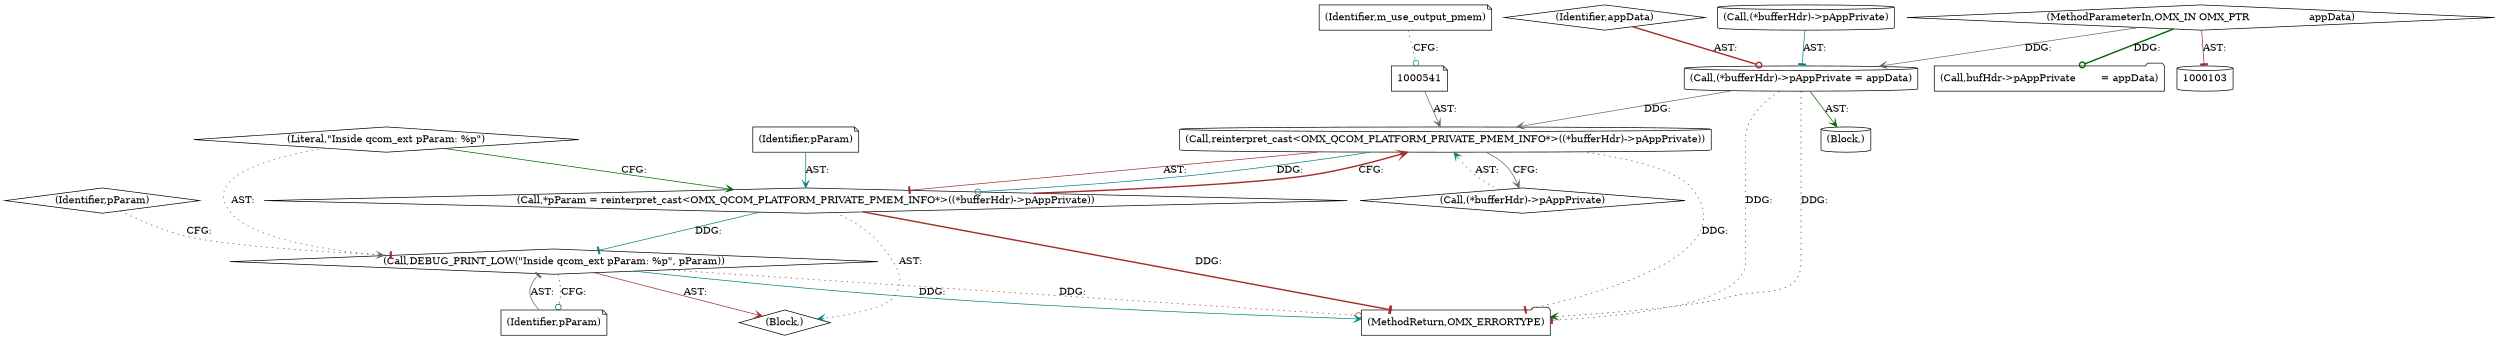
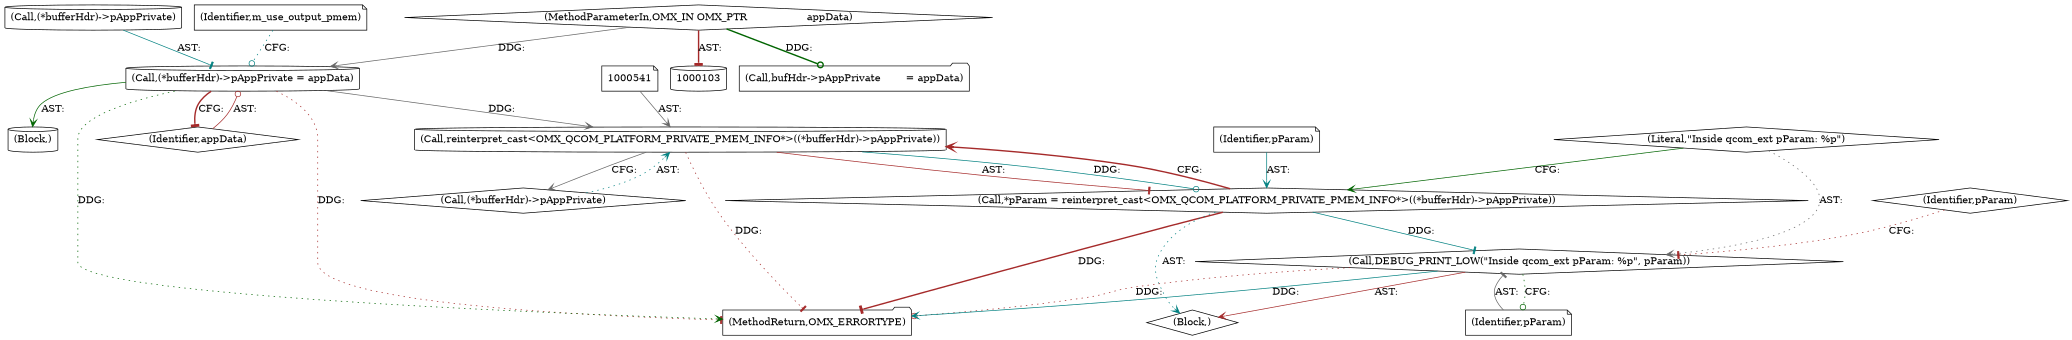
edge "(Identifier,m_use_output_pmem)" -> "1000541": now "(Identifier,m_use_output_pmem)" -> "(Call,(*bufferHdr)->pAppPrivate = appData)"
edge "(Identifier,appData)" -> "(Call,(*bufferHdr)->pAppPrivate = appData)": style bold -> solid
edge "(MethodParameterIn,OMX_IN OMX_PTR                   appData)" -> "1000103": style solid -> bold
edge "(Call,(*bufferHdr)->pAppPrivate = appData)" -> "(Identifier,appData)": added, label "CFG:"
